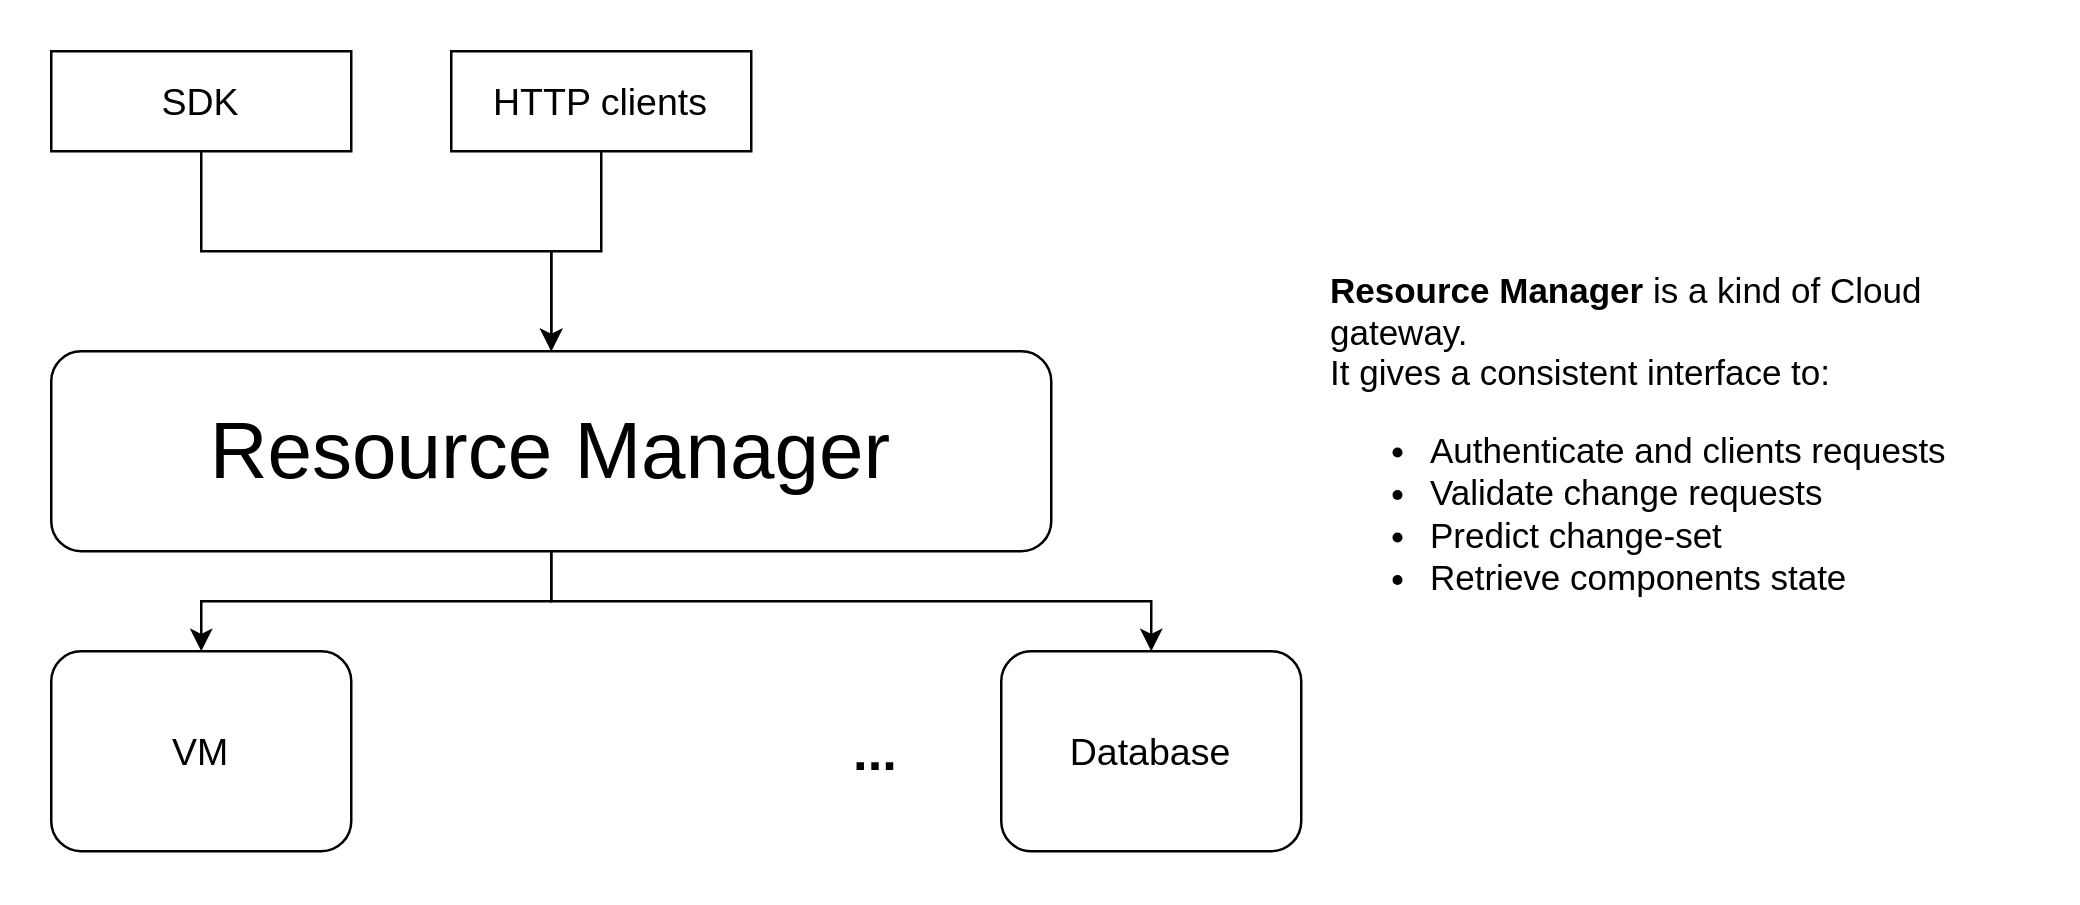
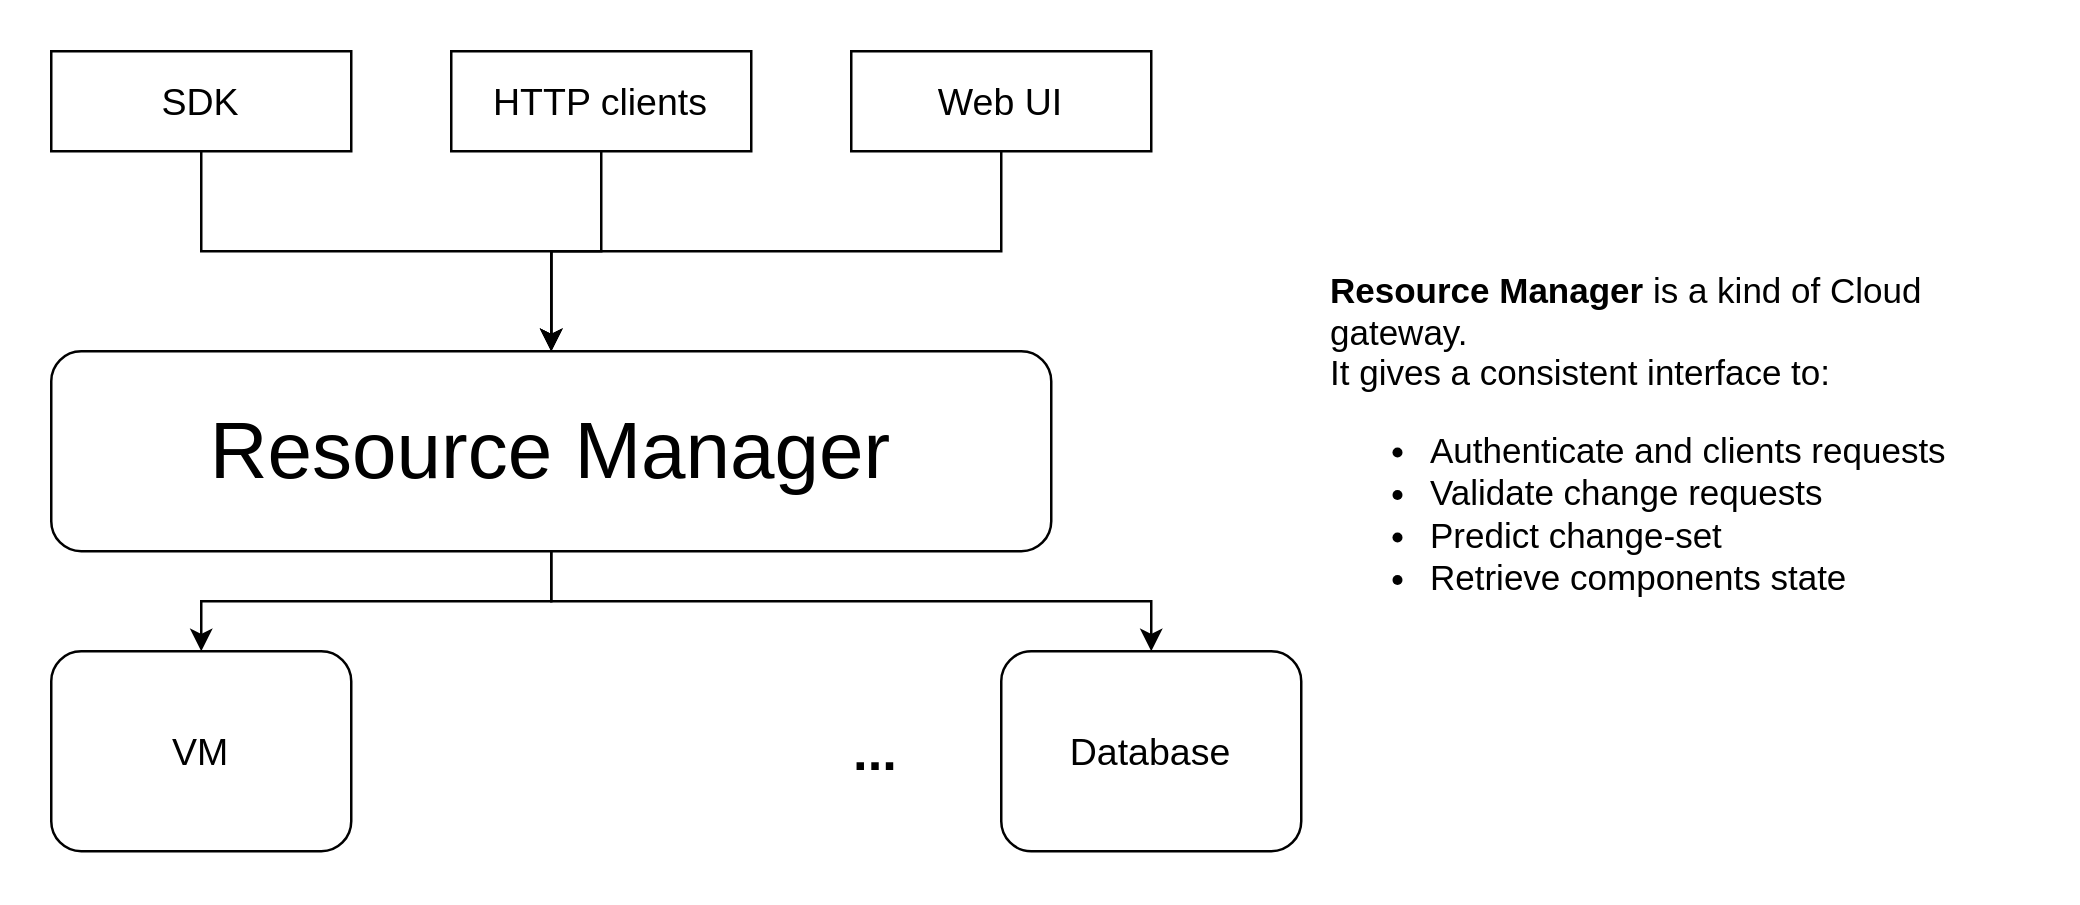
node "Web UI": added
edge "Web UI" -> "Resource Manager": added
